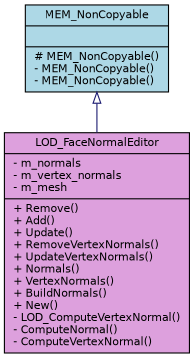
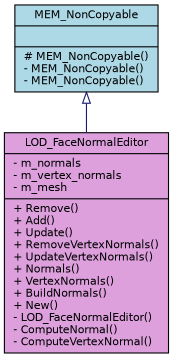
node "LOD_FaceNormalEditor": text "- LOD_ComputeVertexNormal()" -> "- LOD_FaceNormalEditor()"
